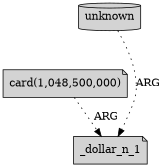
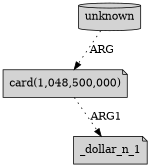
edge "unknown" -> "_dollar_n_1": now "unknown" -> "card(1,048,500,000)"
edge "card(1,048,500,000)" -> "_dollar_n_1": label "ARG" -> "ARG1"
